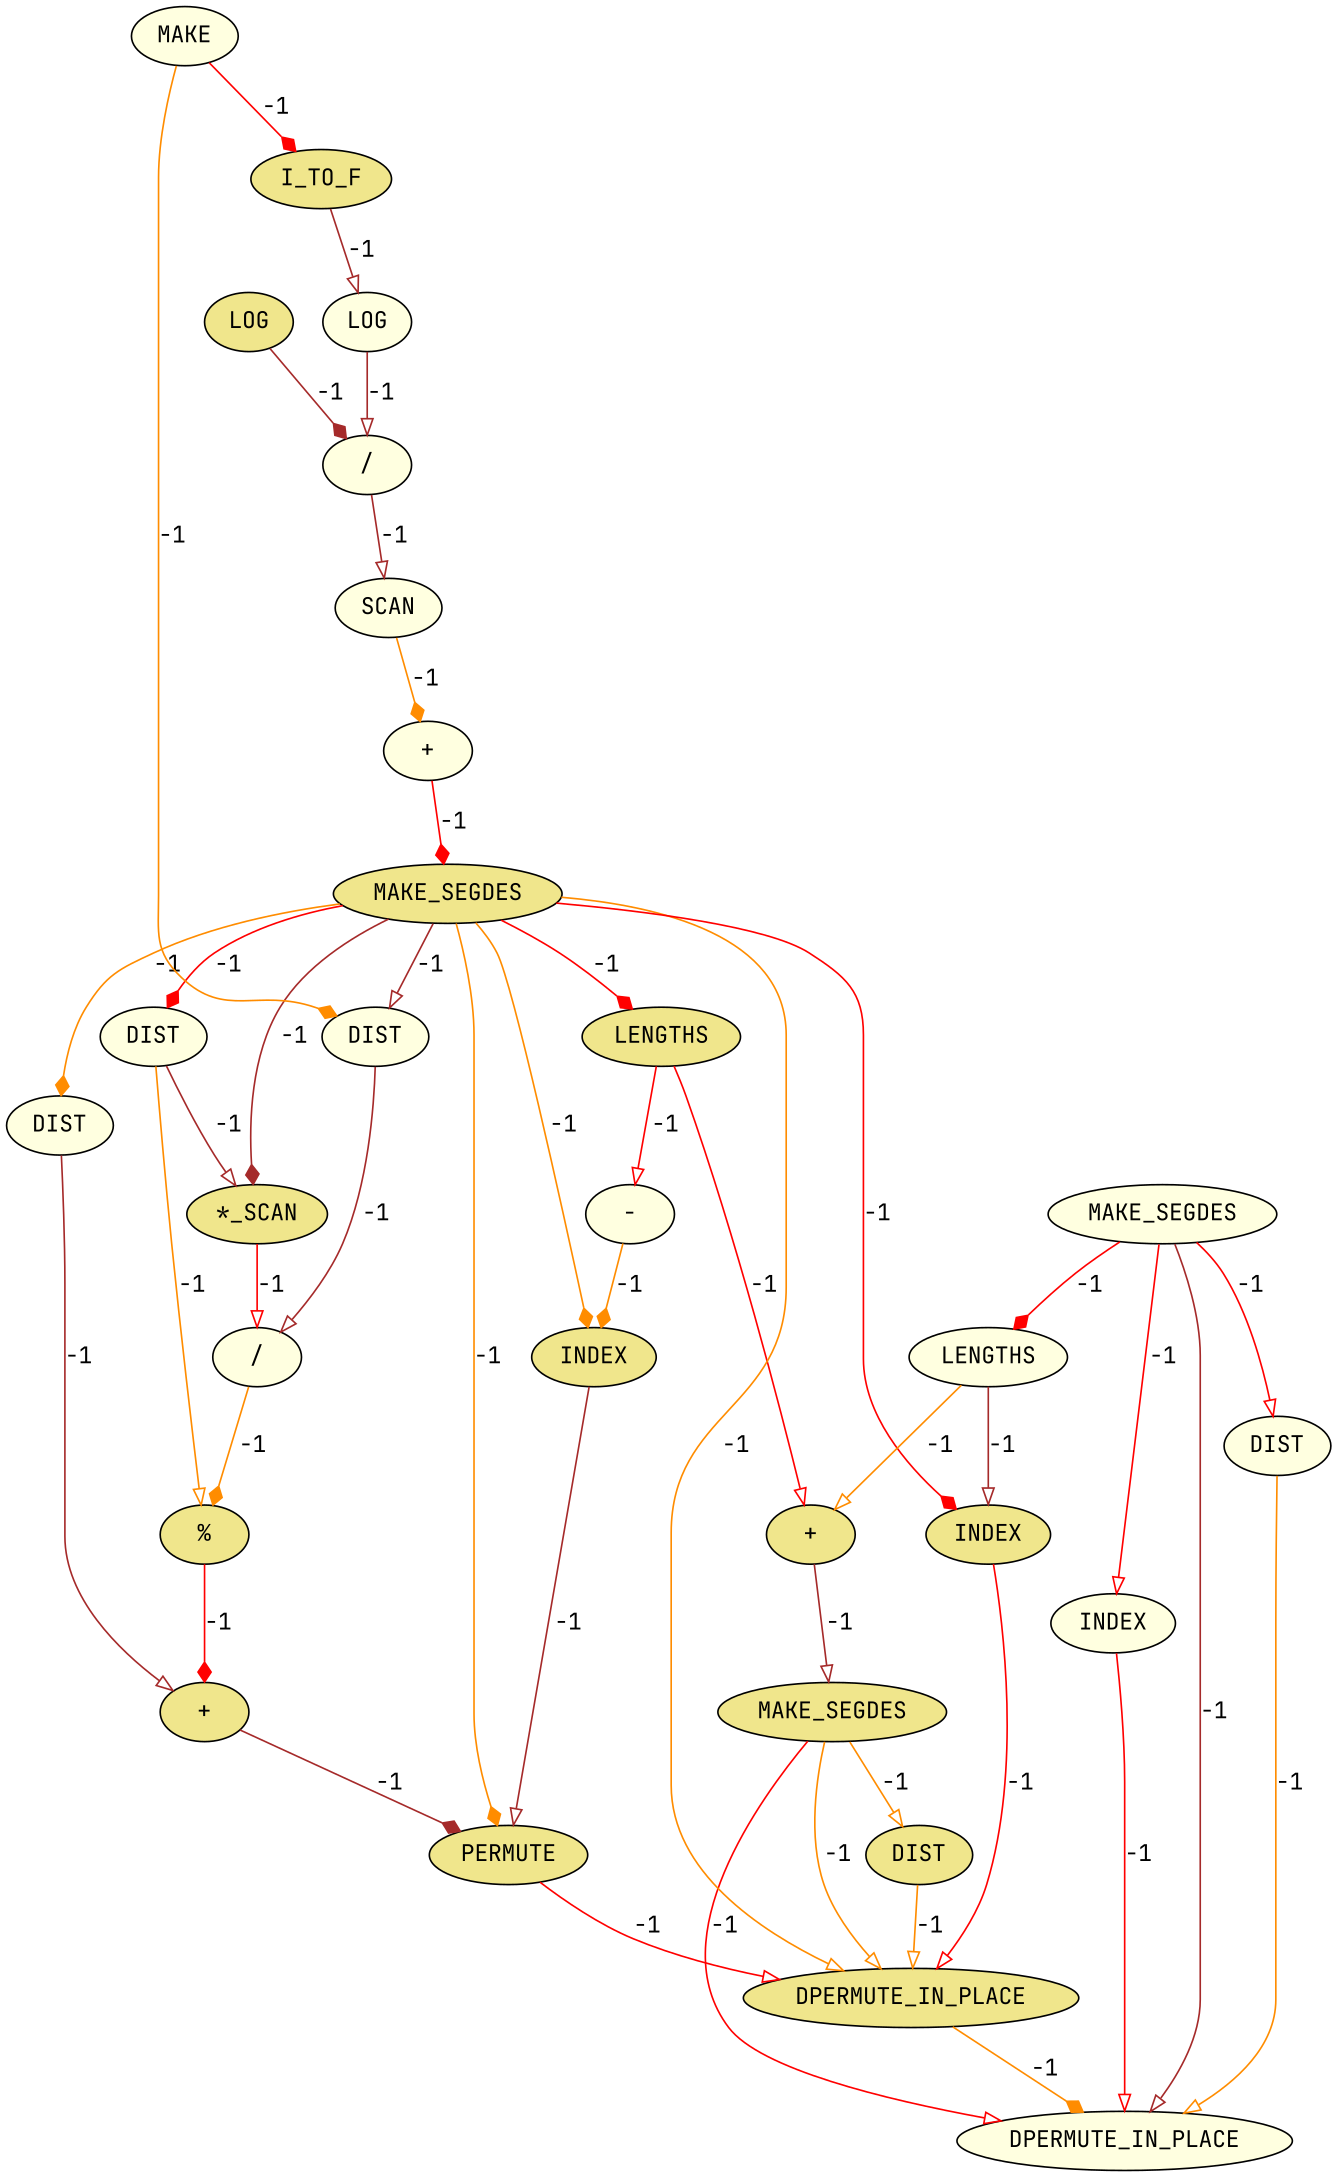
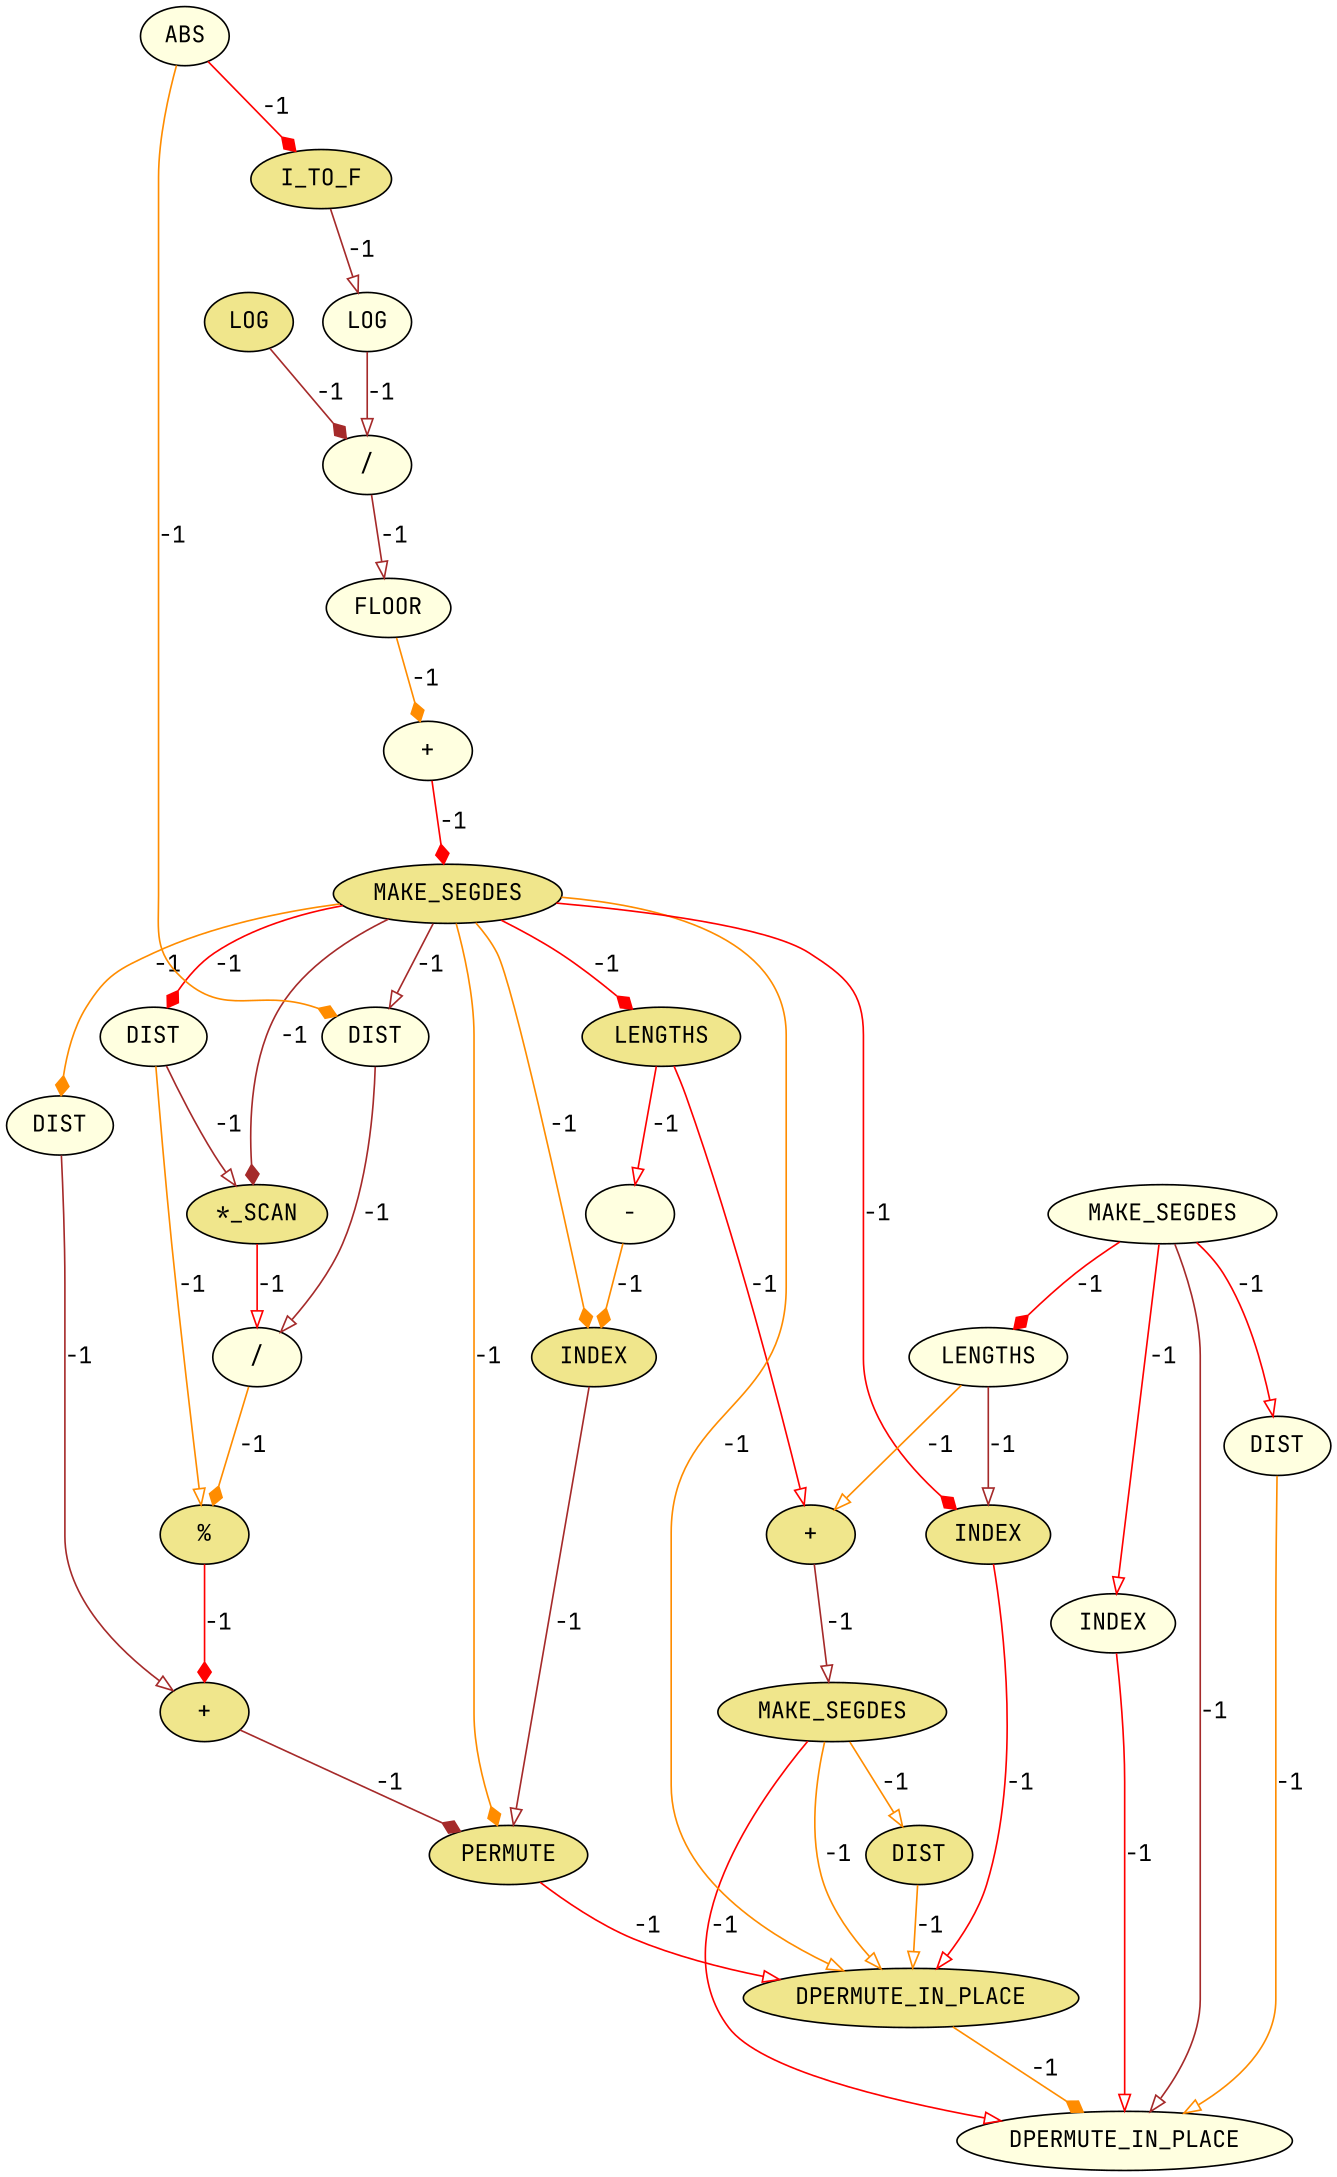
node "MAKE": label "MAKE" -> "ABS"
node "SCAN": label "SCAN" -> "FLOOR"
